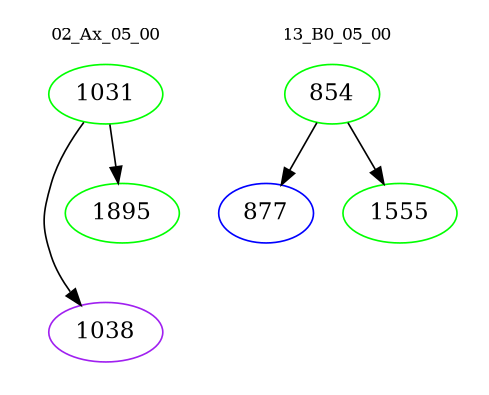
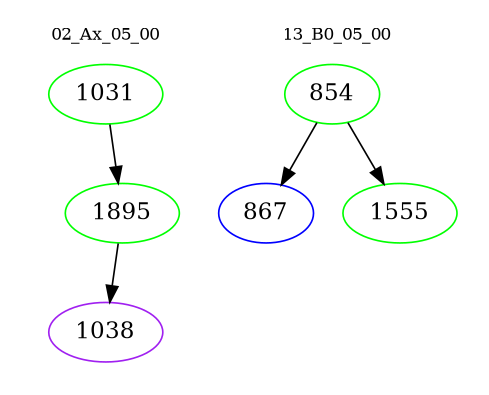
edge "1031" -> "1038": now "1895" -> "1038"
node "877": label "877" -> "867"
